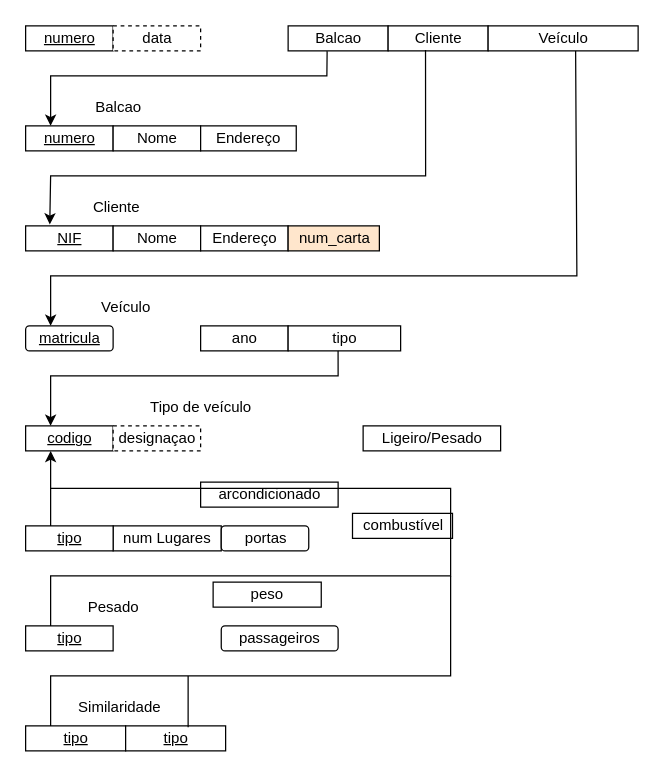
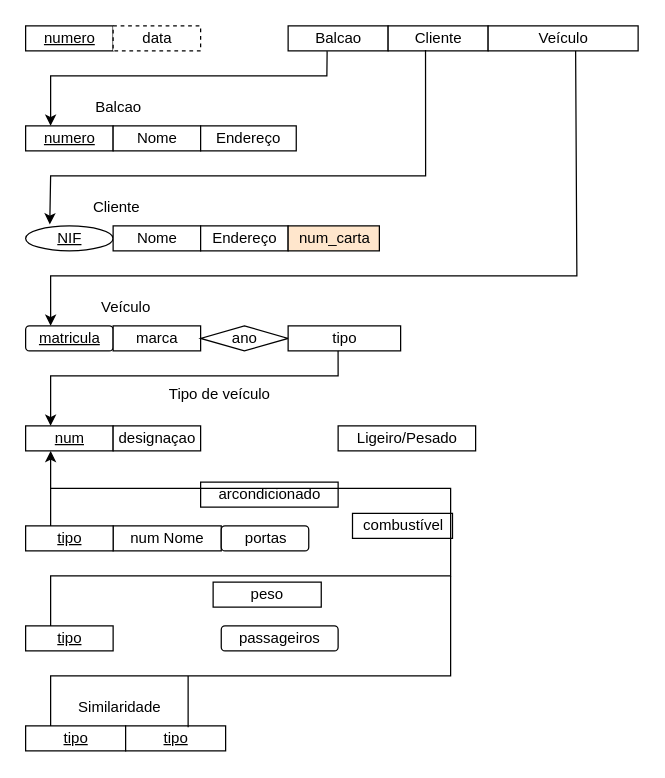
node "NIF": shape rectangle -> ellipse
node "marca": added
node "ano": shape rectangle -> diamond
node "Tipo de veículo": moved (201, 407) -> (219, 394)
node "codigo": label "codigo" -> "num"
node "designaçao": style dashed -> solid
node "Ligeiro/Pesado": moved (432, 438) -> (407, 438)
node "num Lugares": label "num Lugares" -> "num Nome"
node "Pesado": removed
